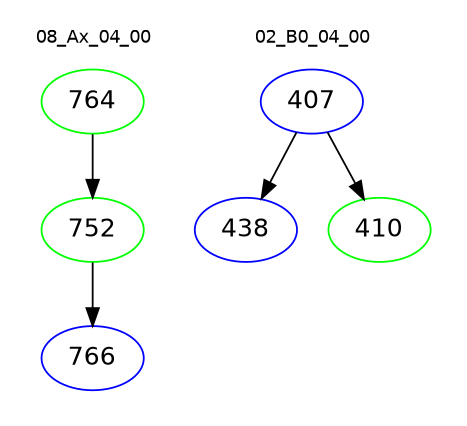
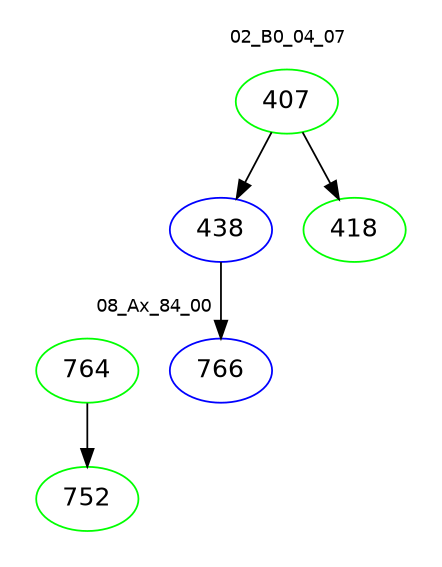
cluster "08_Ax_04_00": label "08_Ax_04_00" -> "08_Ax_84_00"
cluster "02_B0_04_00": label "02_B0_04_00" -> "02_B0_04_07"
node "407": color blue -> green
node "410": label "410" -> "418"
edge "752" -> "766": now "438" -> "766"
